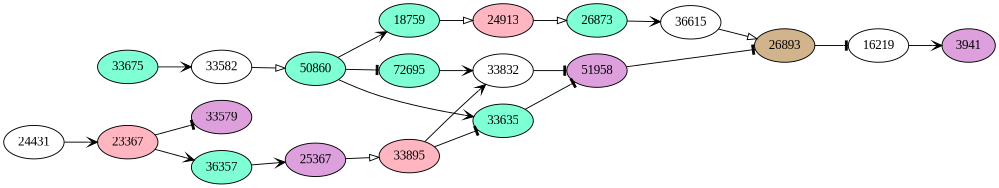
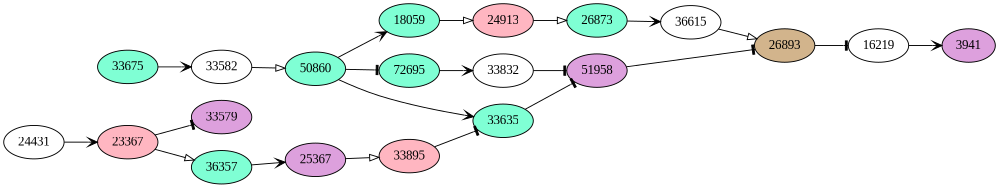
node "18759": label "18759" -> "18059"
edge "33895" -> "33832": removed
edge "23367" -> "36357": arrowhead vee -> onormal
